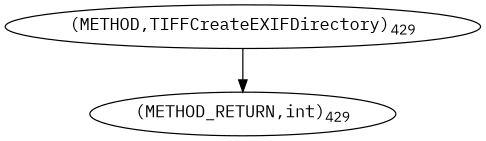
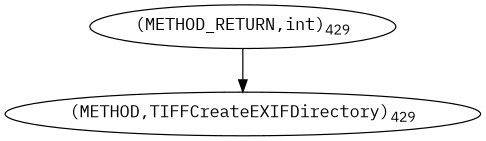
edge "(METHOD,TIFFCreateEXIFDirectory)" -> "(METHOD_RETURN,int)": reversed
